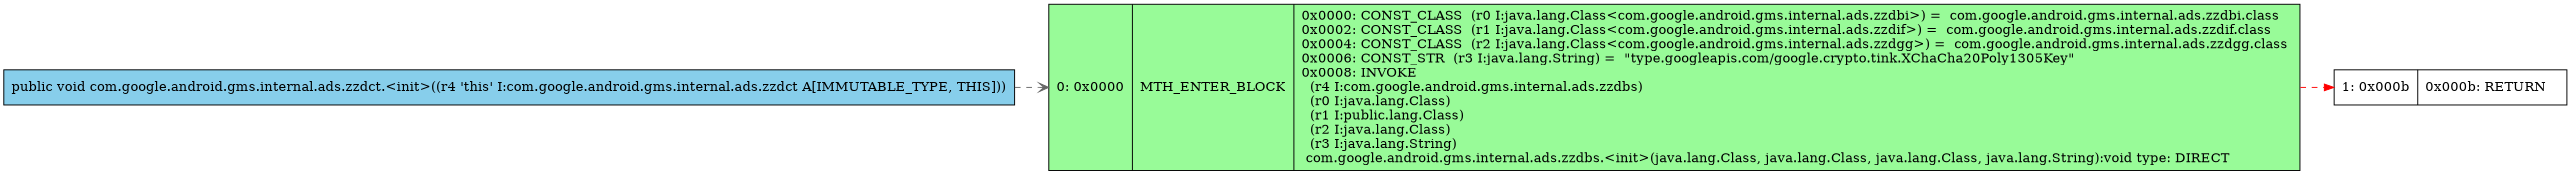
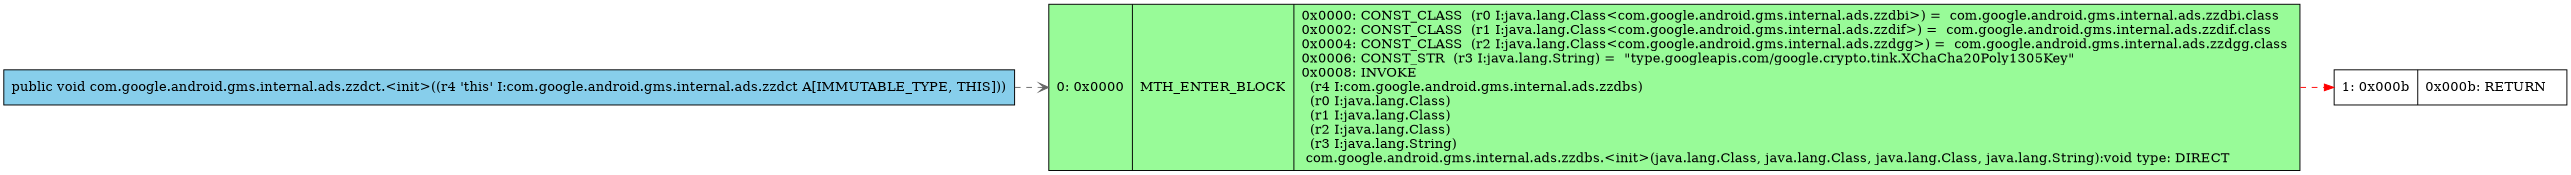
node "0: 0x0000": text "(r1 I:public.lang.Class)" -> "(r1 I:java.lang.Class)"
